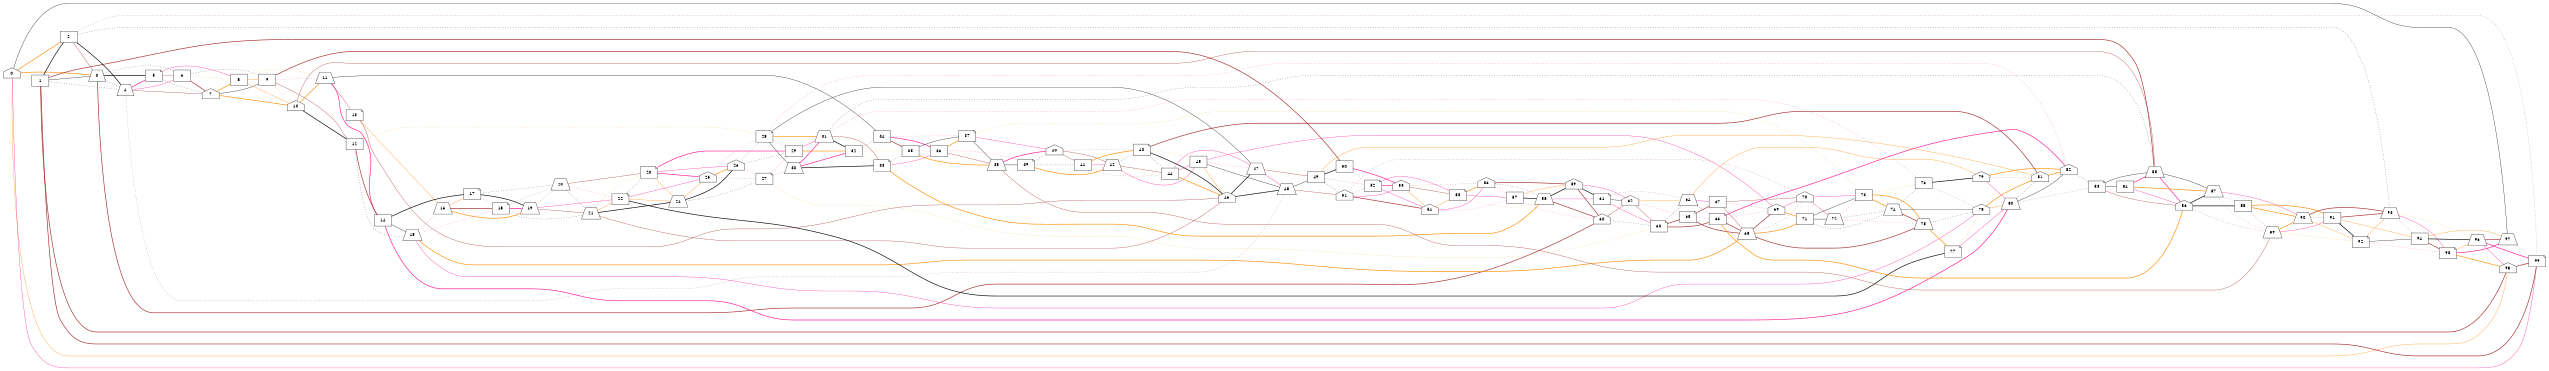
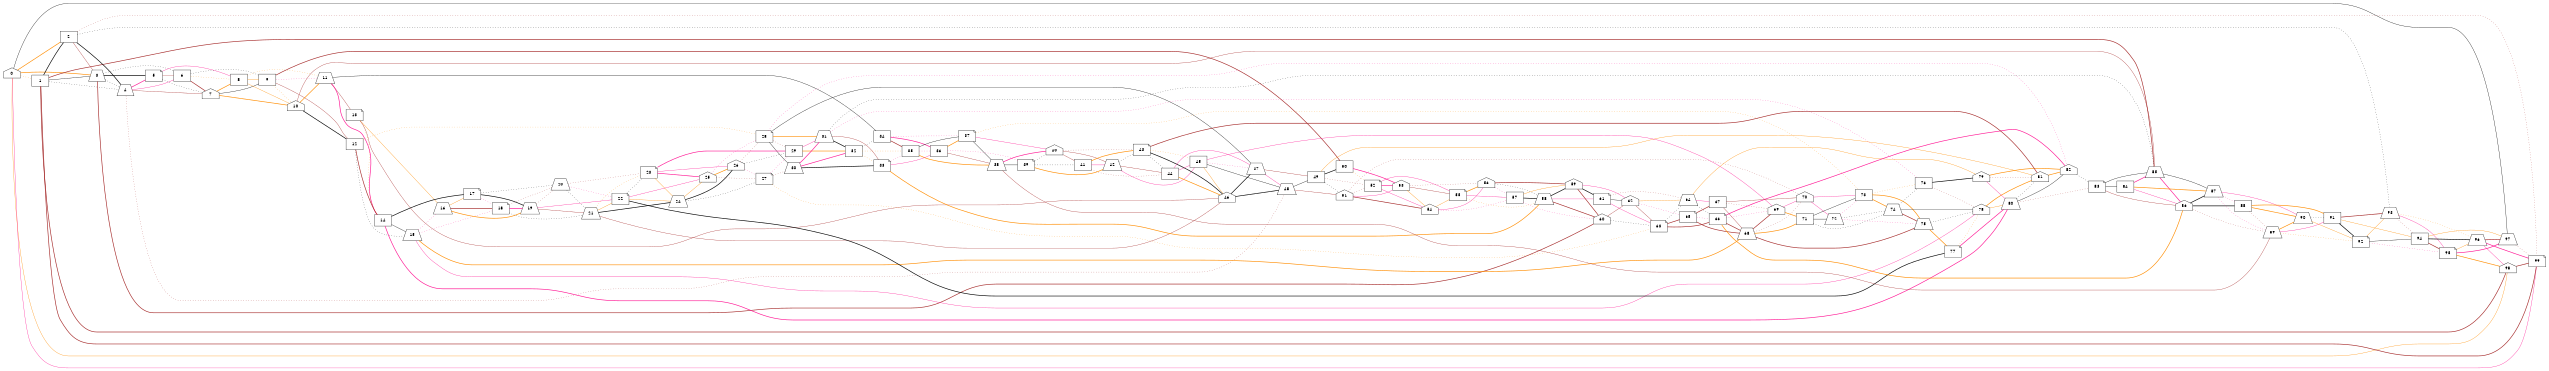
edge "23" -- "20": style solid -> dotted
edge "93" -- "90": removed
edge "80" -- "77": style solid -> bold
